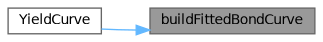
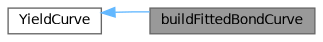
edge "YieldCurve" -> "buildFittedBondCurve": reversed
